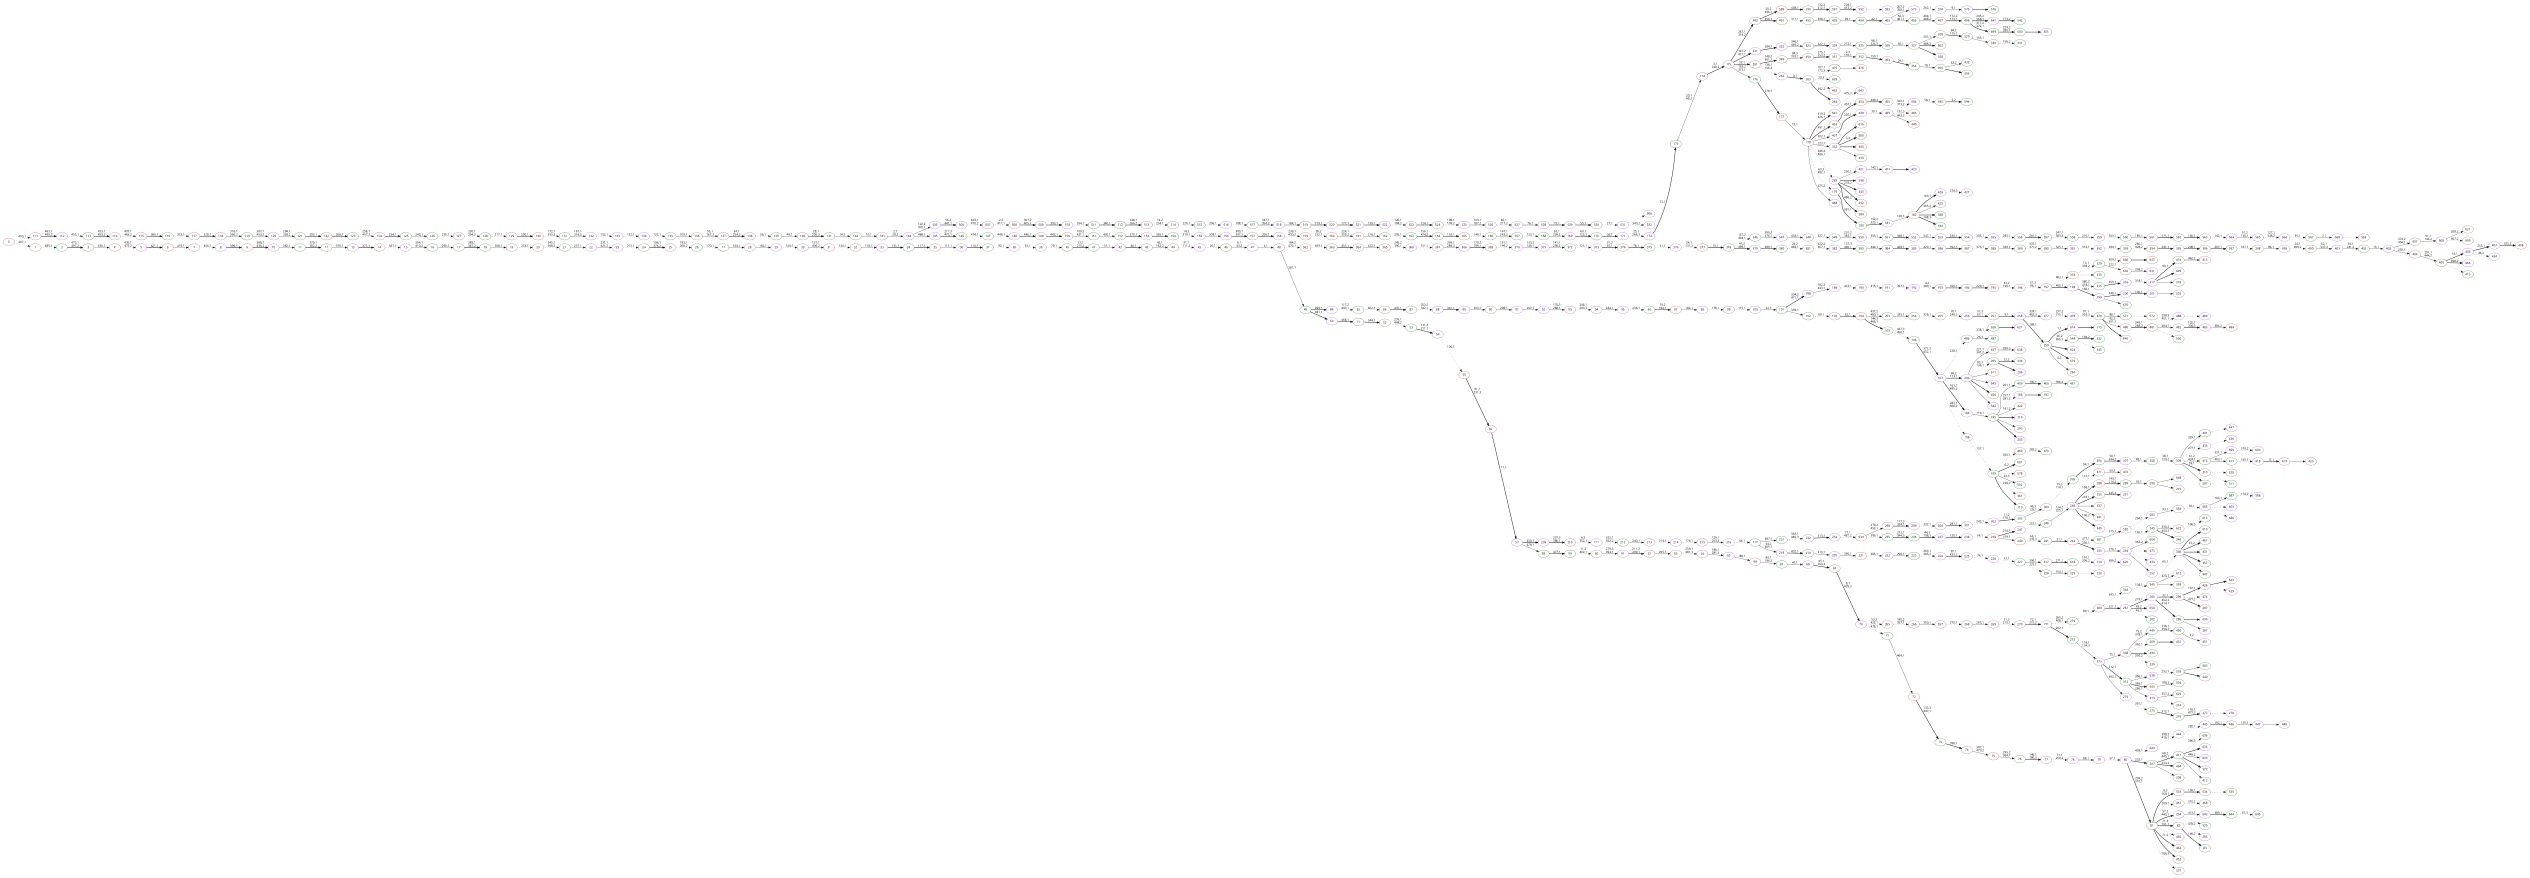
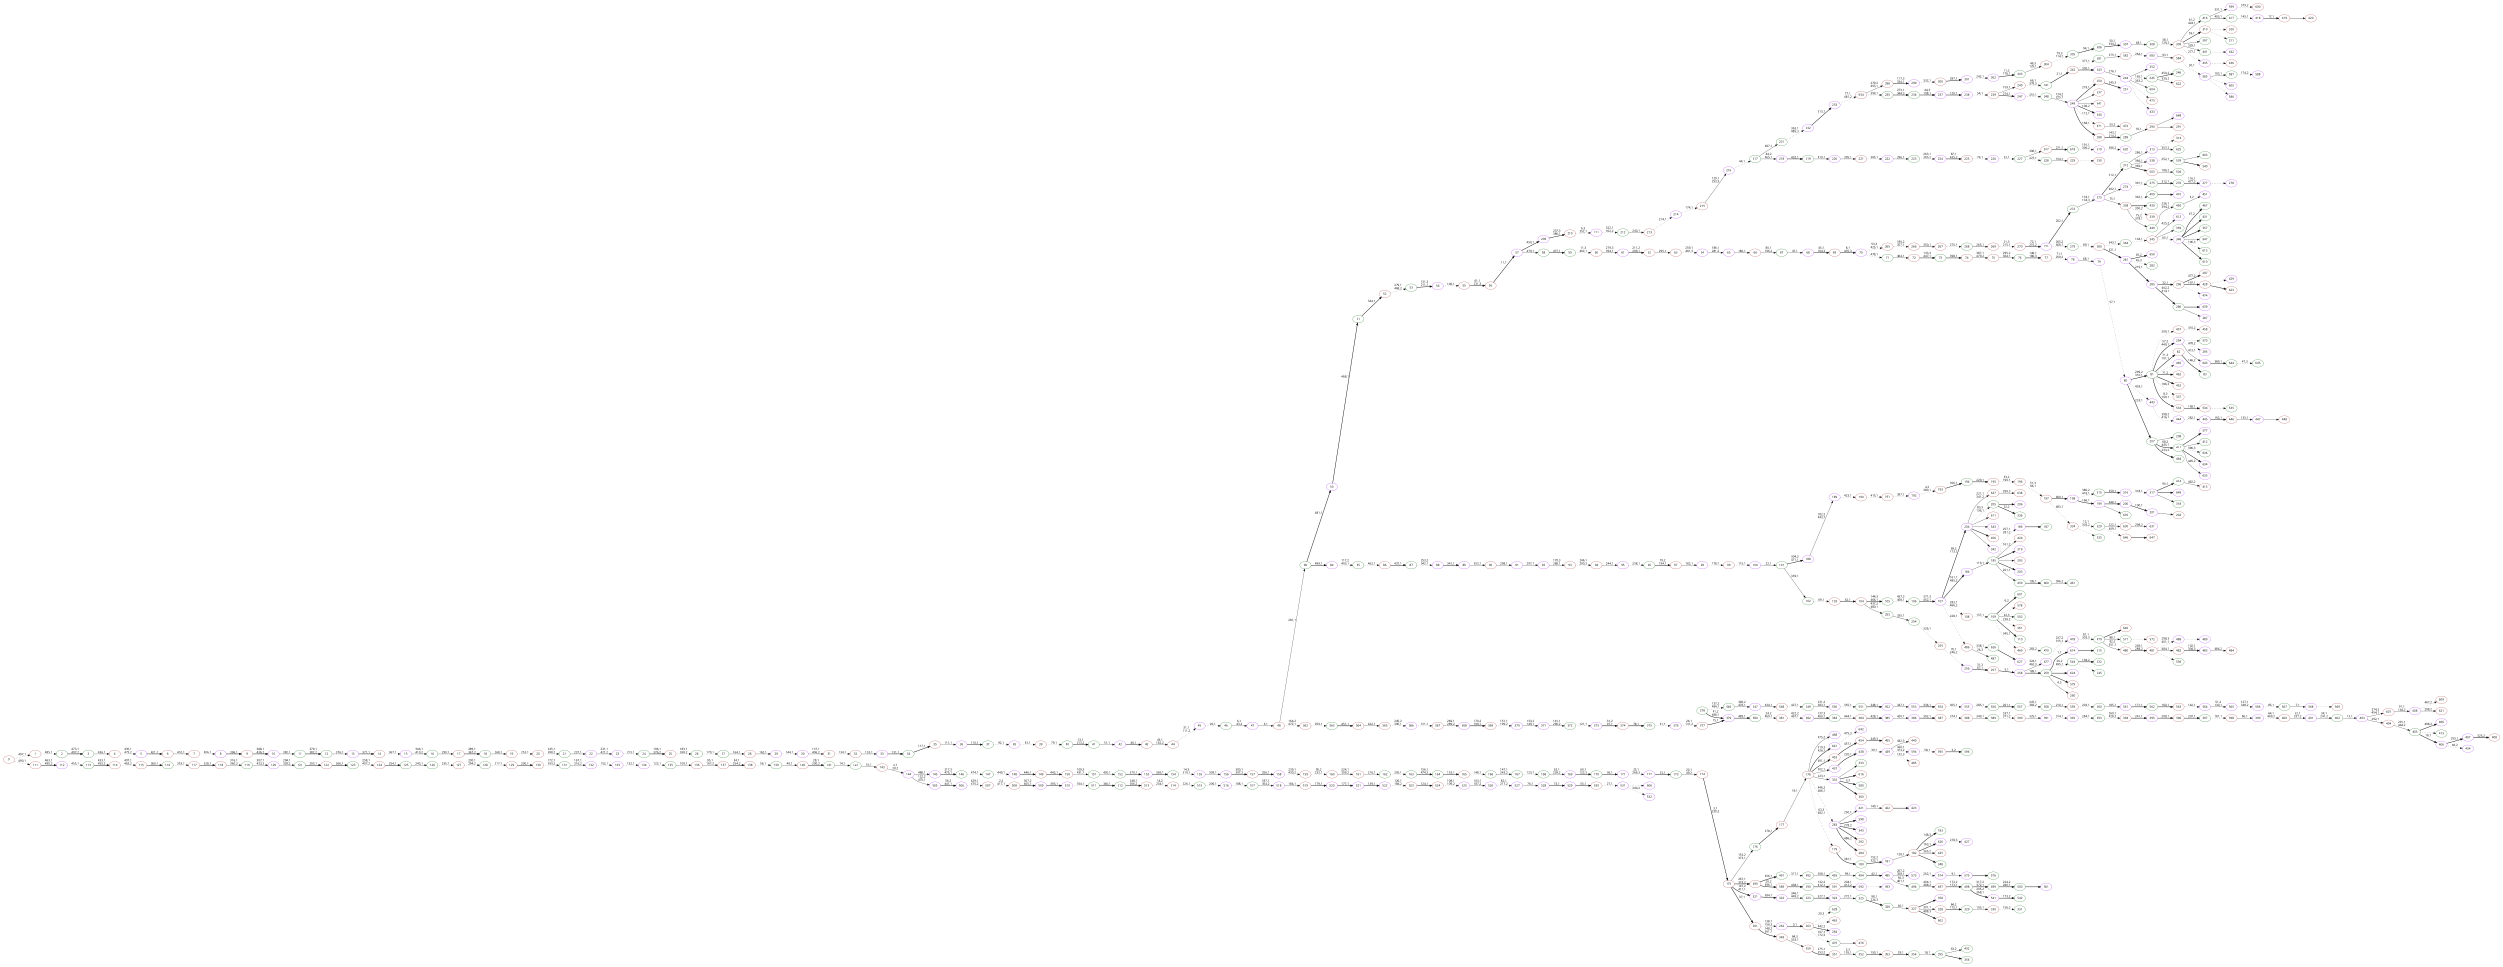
edge "377" -> "378": now "377" -> "379"
